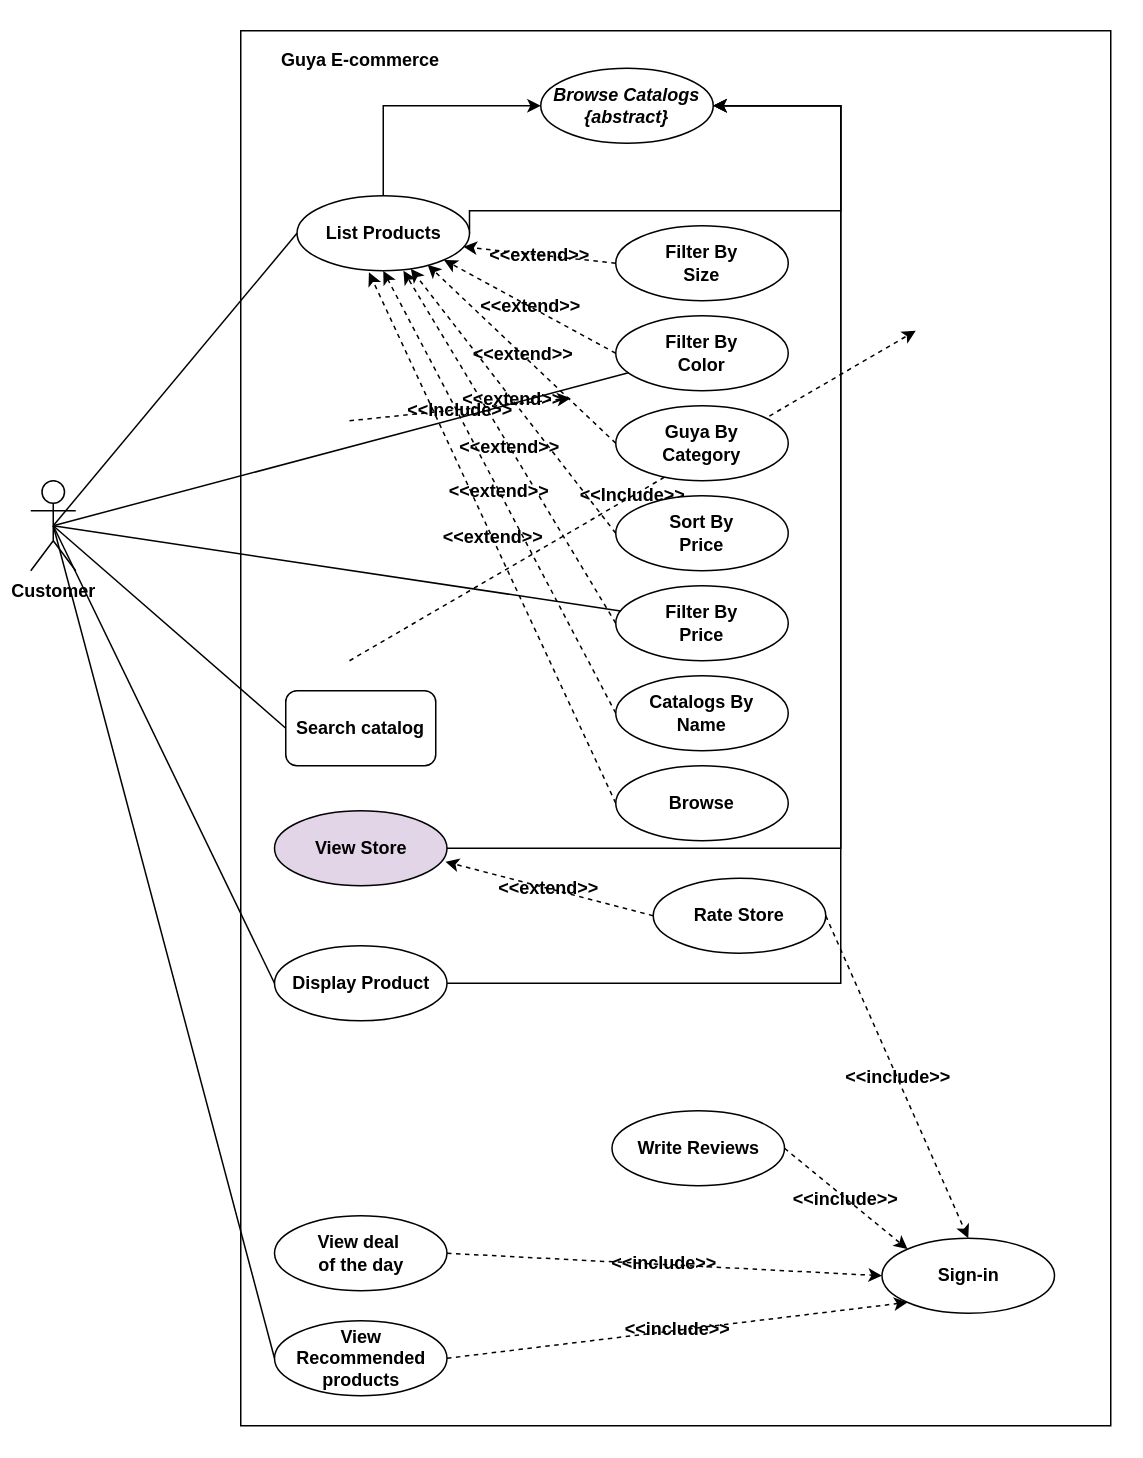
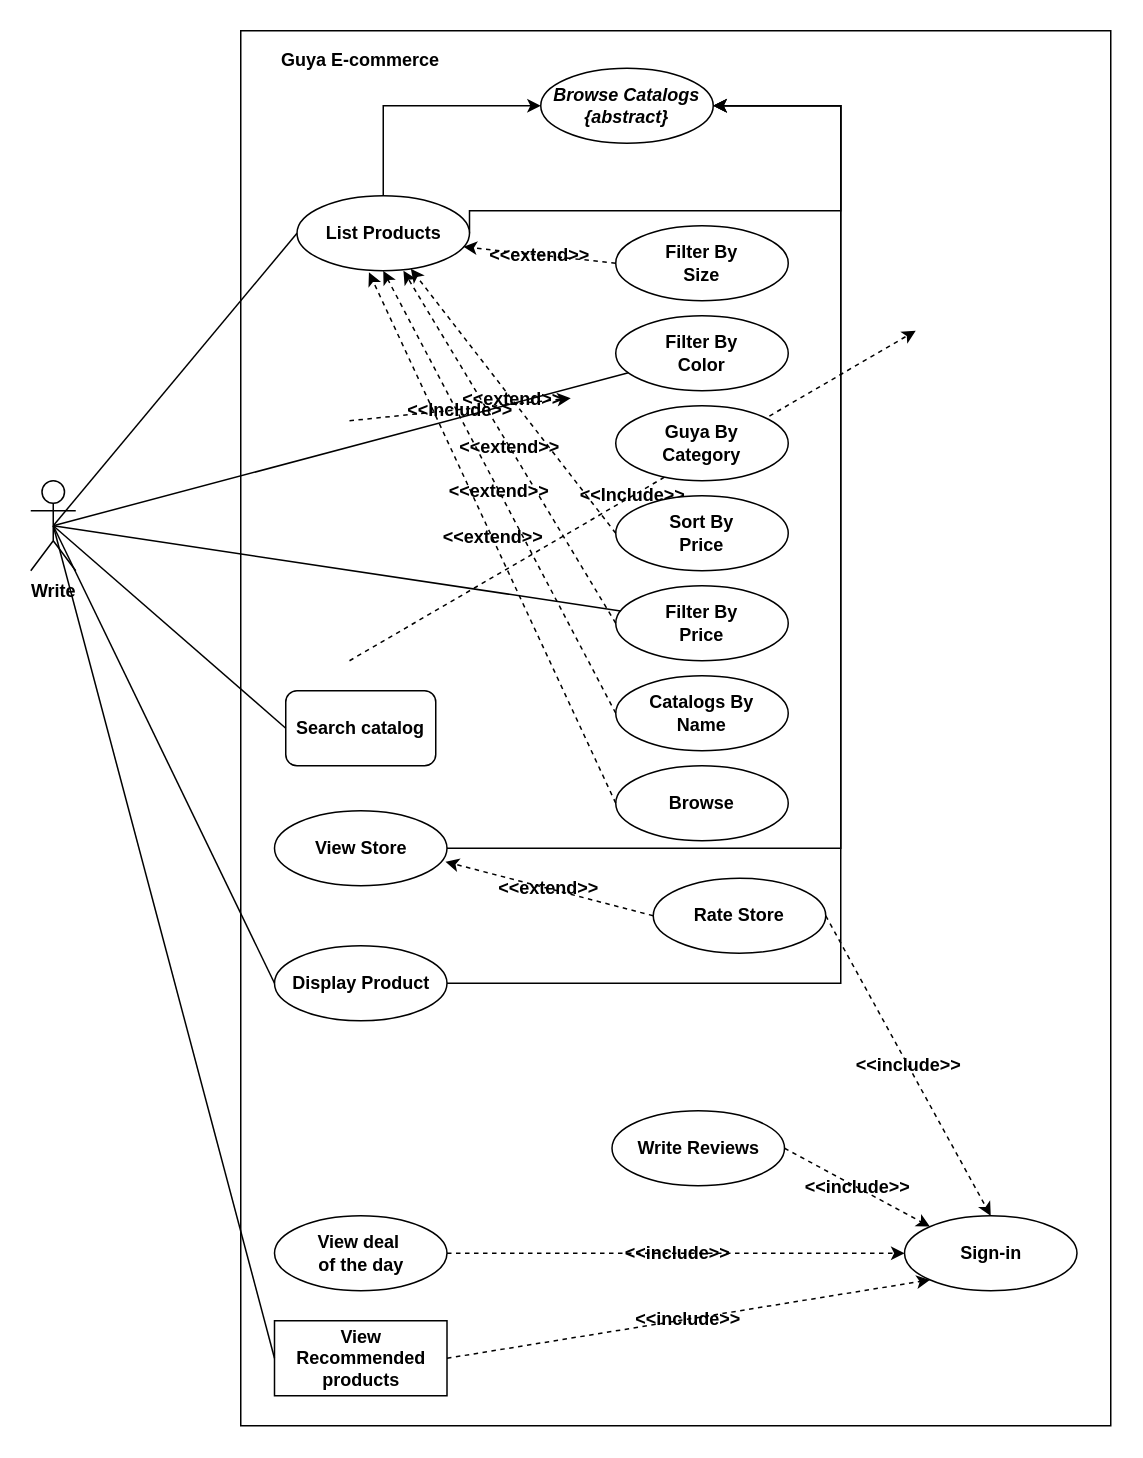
edge "Filter By Color" -> "List Products": removed, label "<<extend>>"
edge "Guya By Category" -> "List Products": removed, label "<<extend>>"
node "Customer": label "Customer" -> "Write"
node "View Store": fillcolor #e1d5e7 -> #ffffff
node "Sign-in": moved (968, 1276) -> (991, 1253)
node "View Recommended products": shape ellipse -> rectangle
